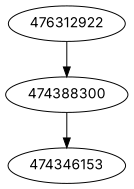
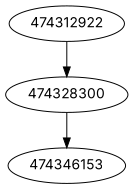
node "476312922": label "476312922" -> "474312922"
node "474388300": label "474388300" -> "474328300"
